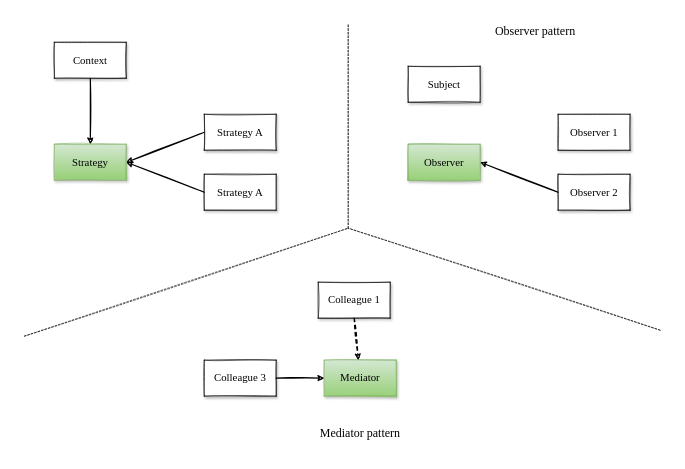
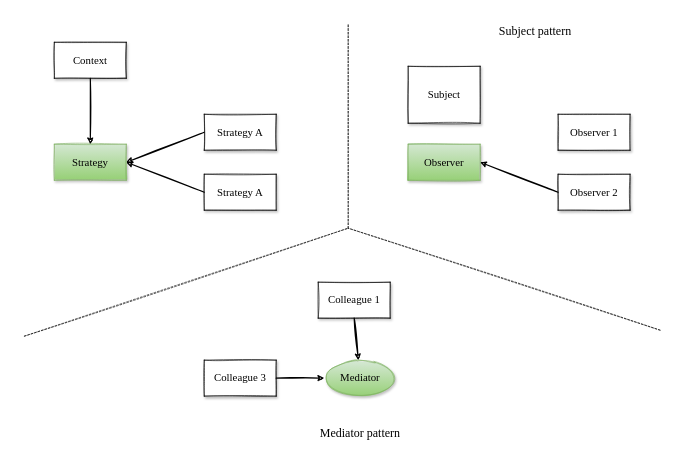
node "Observer pattern": label "Observer pattern" -> "Subject pattern"
node "Subject": size 72x36 -> 72x57
edge "Colleague 1" -> "Mediator": style dashed -> solid
node "Mediator": shape rectangle -> ellipse
